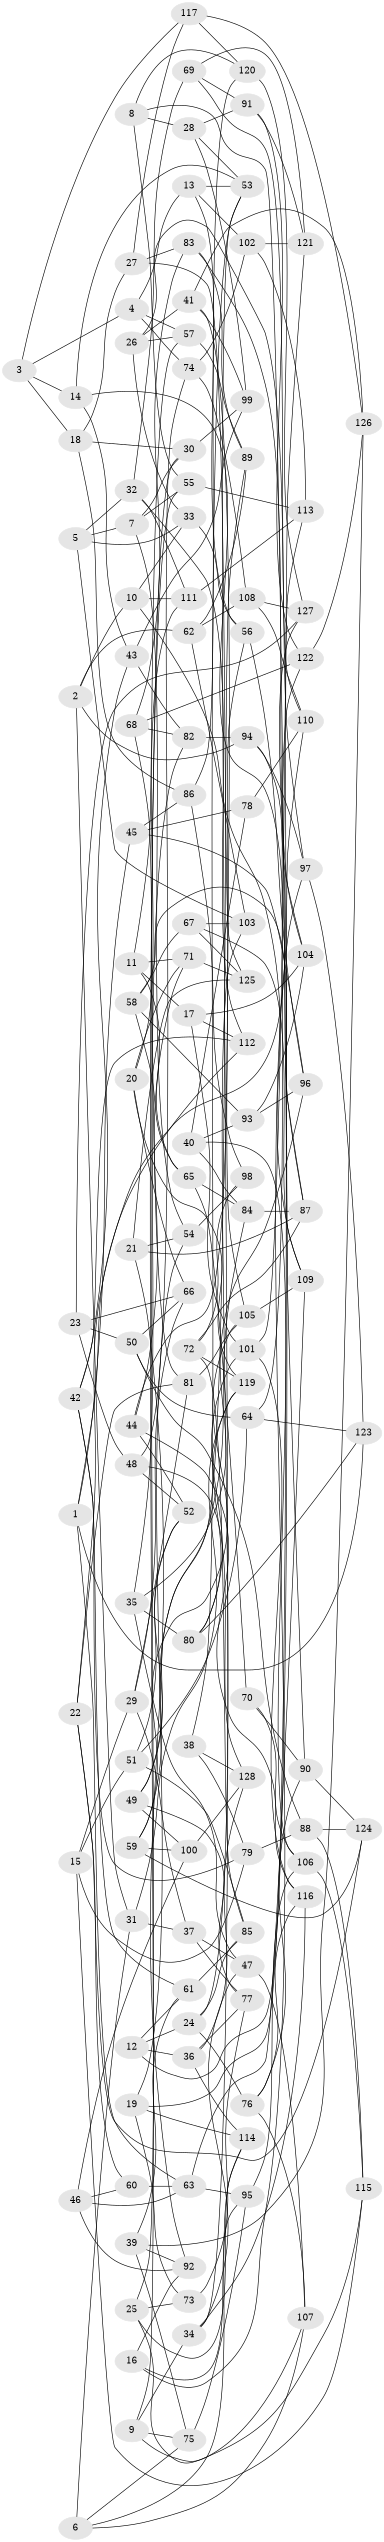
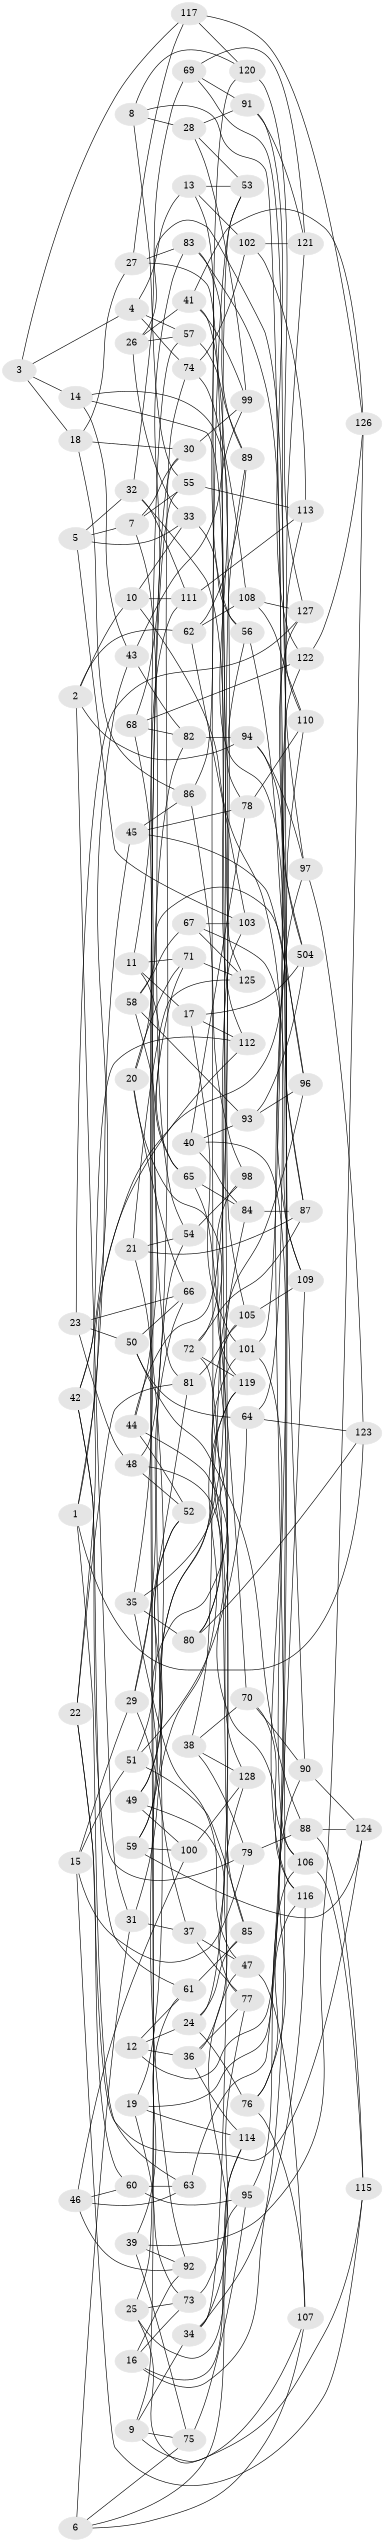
edge "53" -- "14": now "78" -- "14"
node "104": label "104" -> "504"
edge "70" -- "38": added
edge "63" -- "95": now "60" -- "95"
edge "73" -- "16": added
